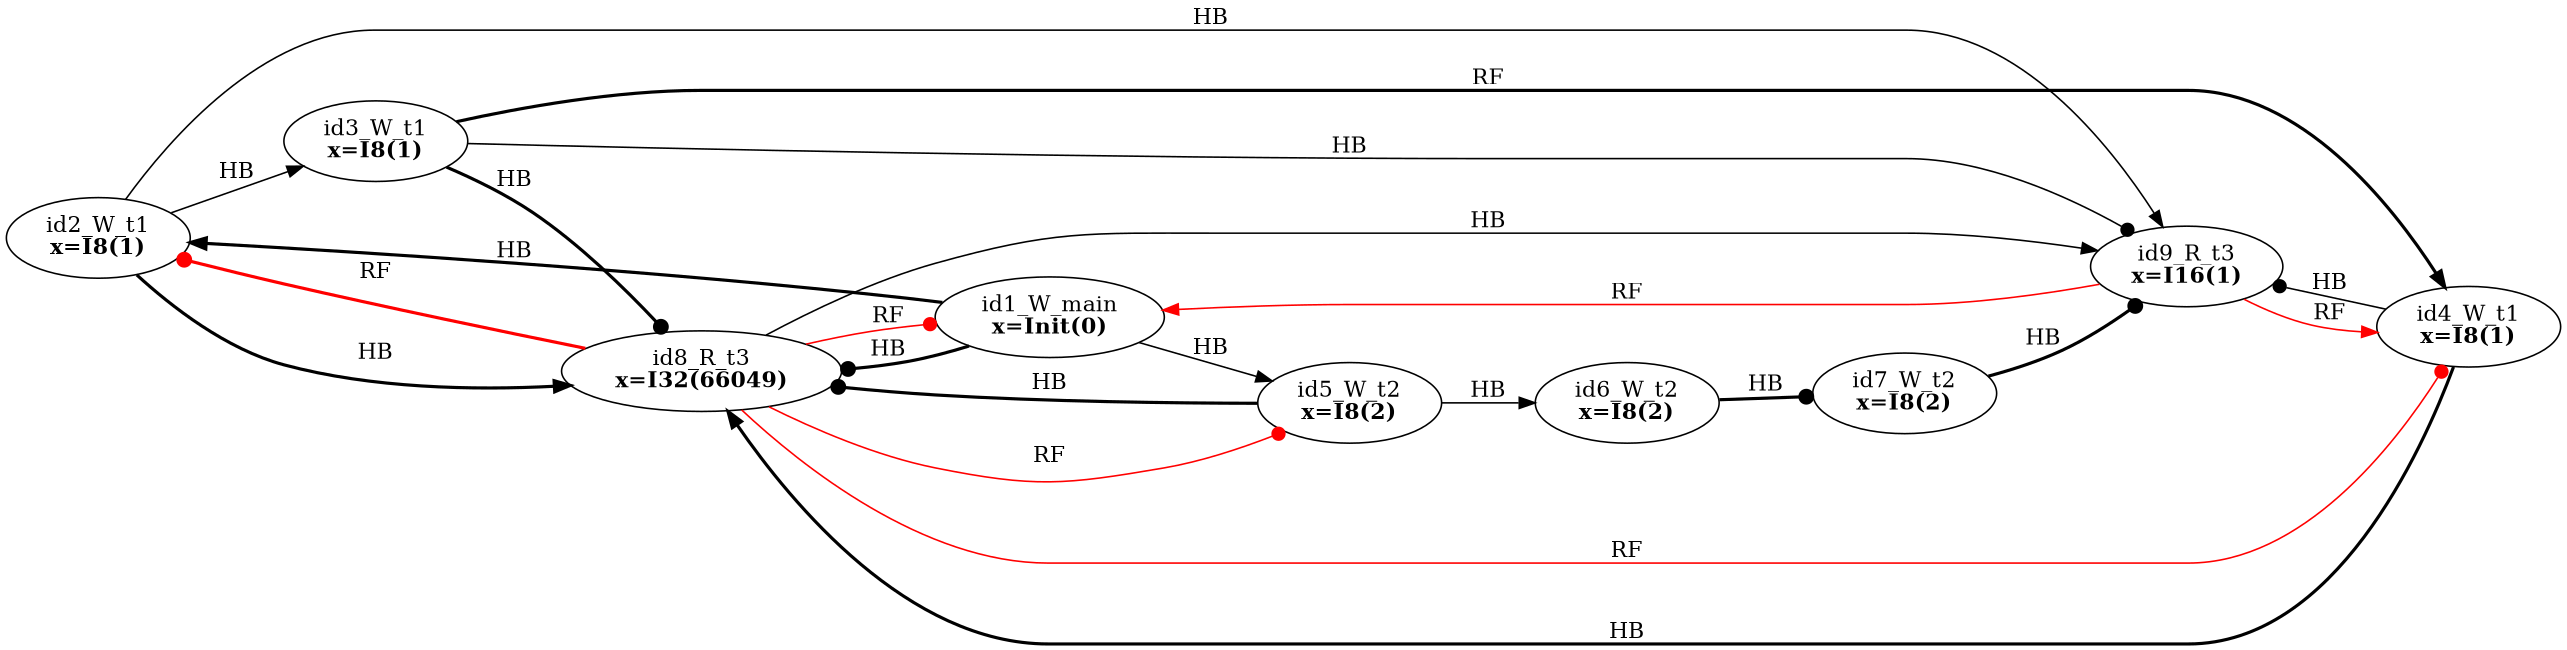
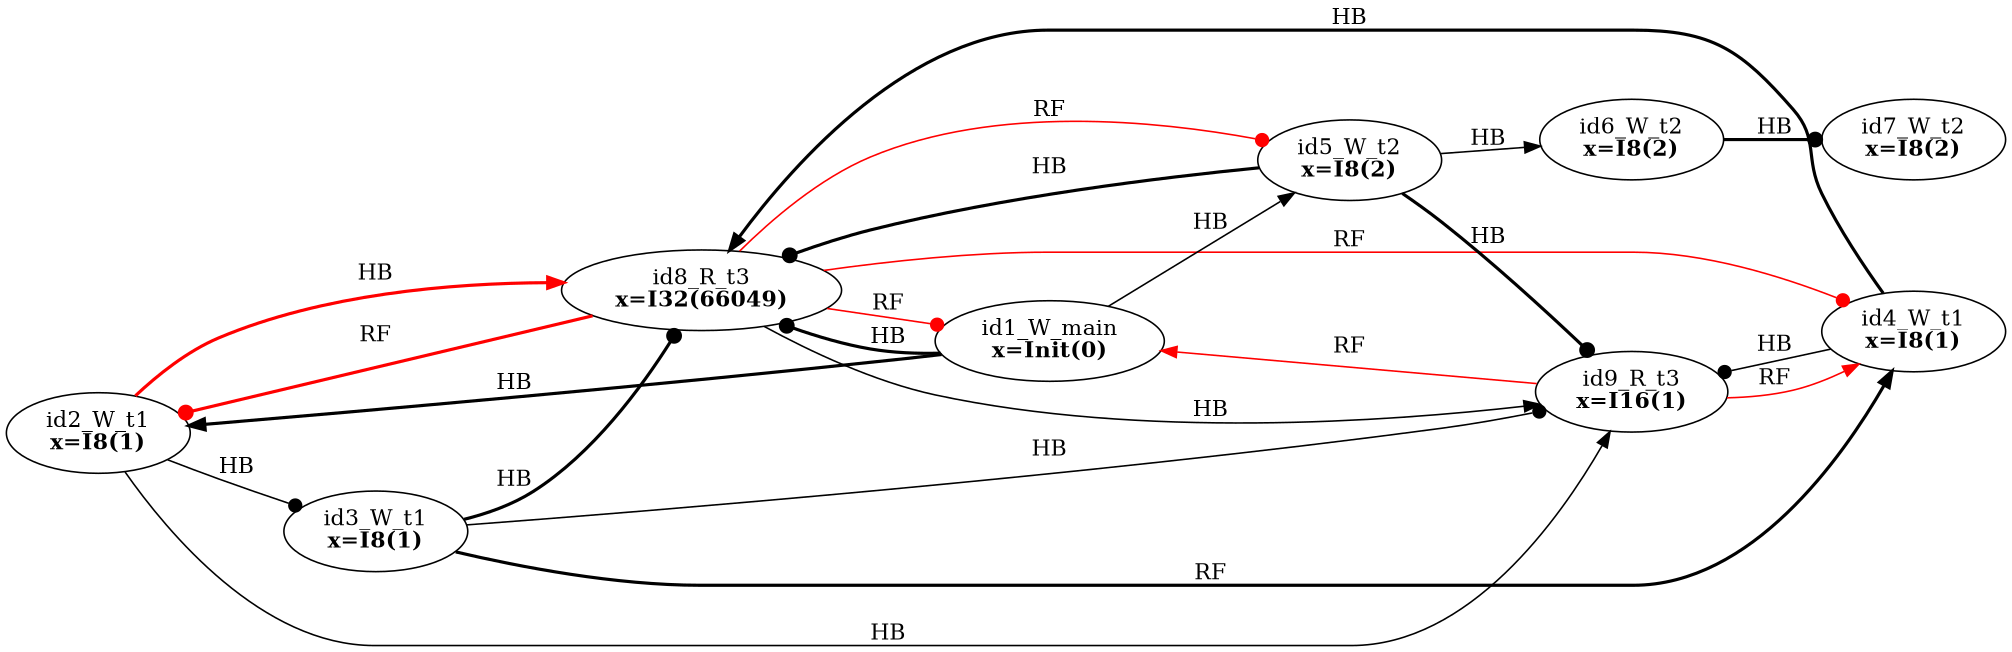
edge "id2_W_t1" -> "id3_W_t1": arrowhead normal -> dot
edge "id7_W_t2" -> "id9_R_t3": now "id5_W_t2" -> "id9_R_t3"
edge "id2_W_t1" -> "id8_R_t3": color black -> red
